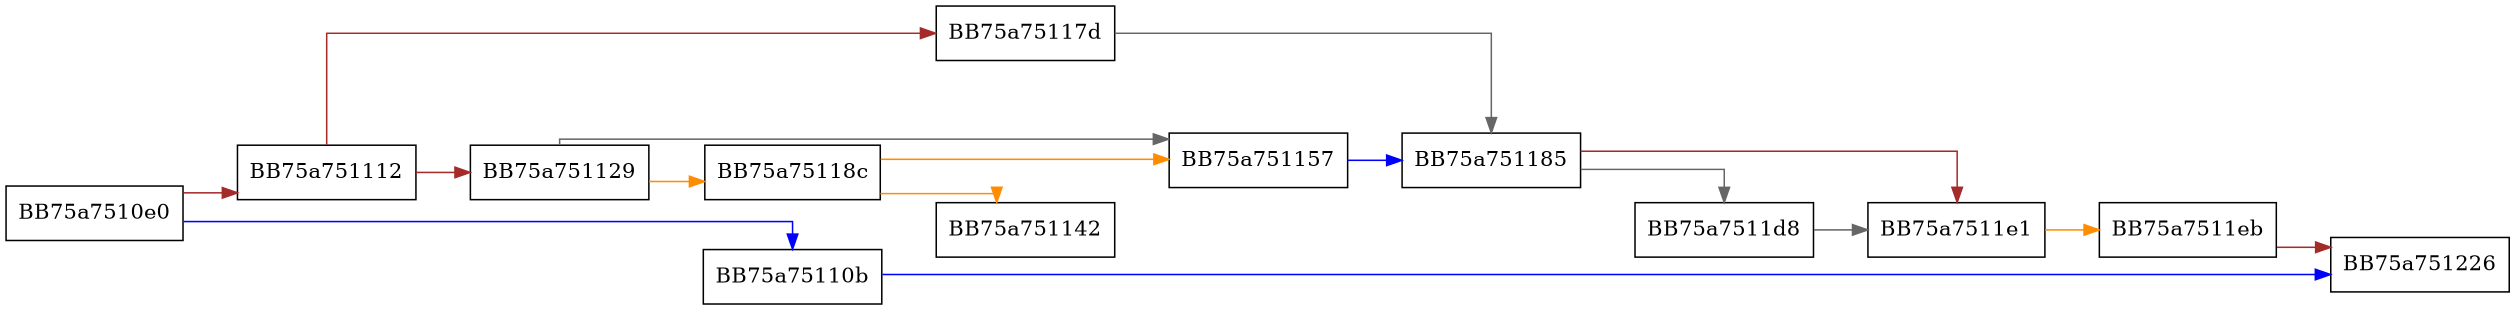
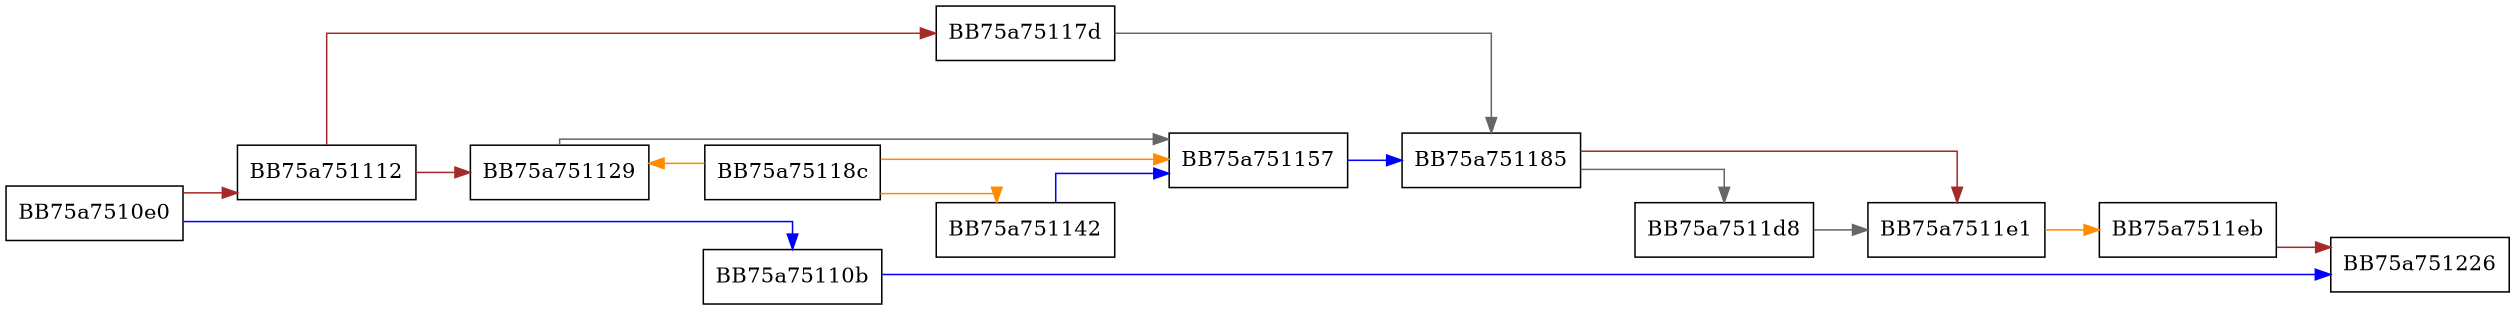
edge "BB75a751142" -> "BB75a751157": added
edge "BB75a751129" -> "BB75a75118c": reversed
